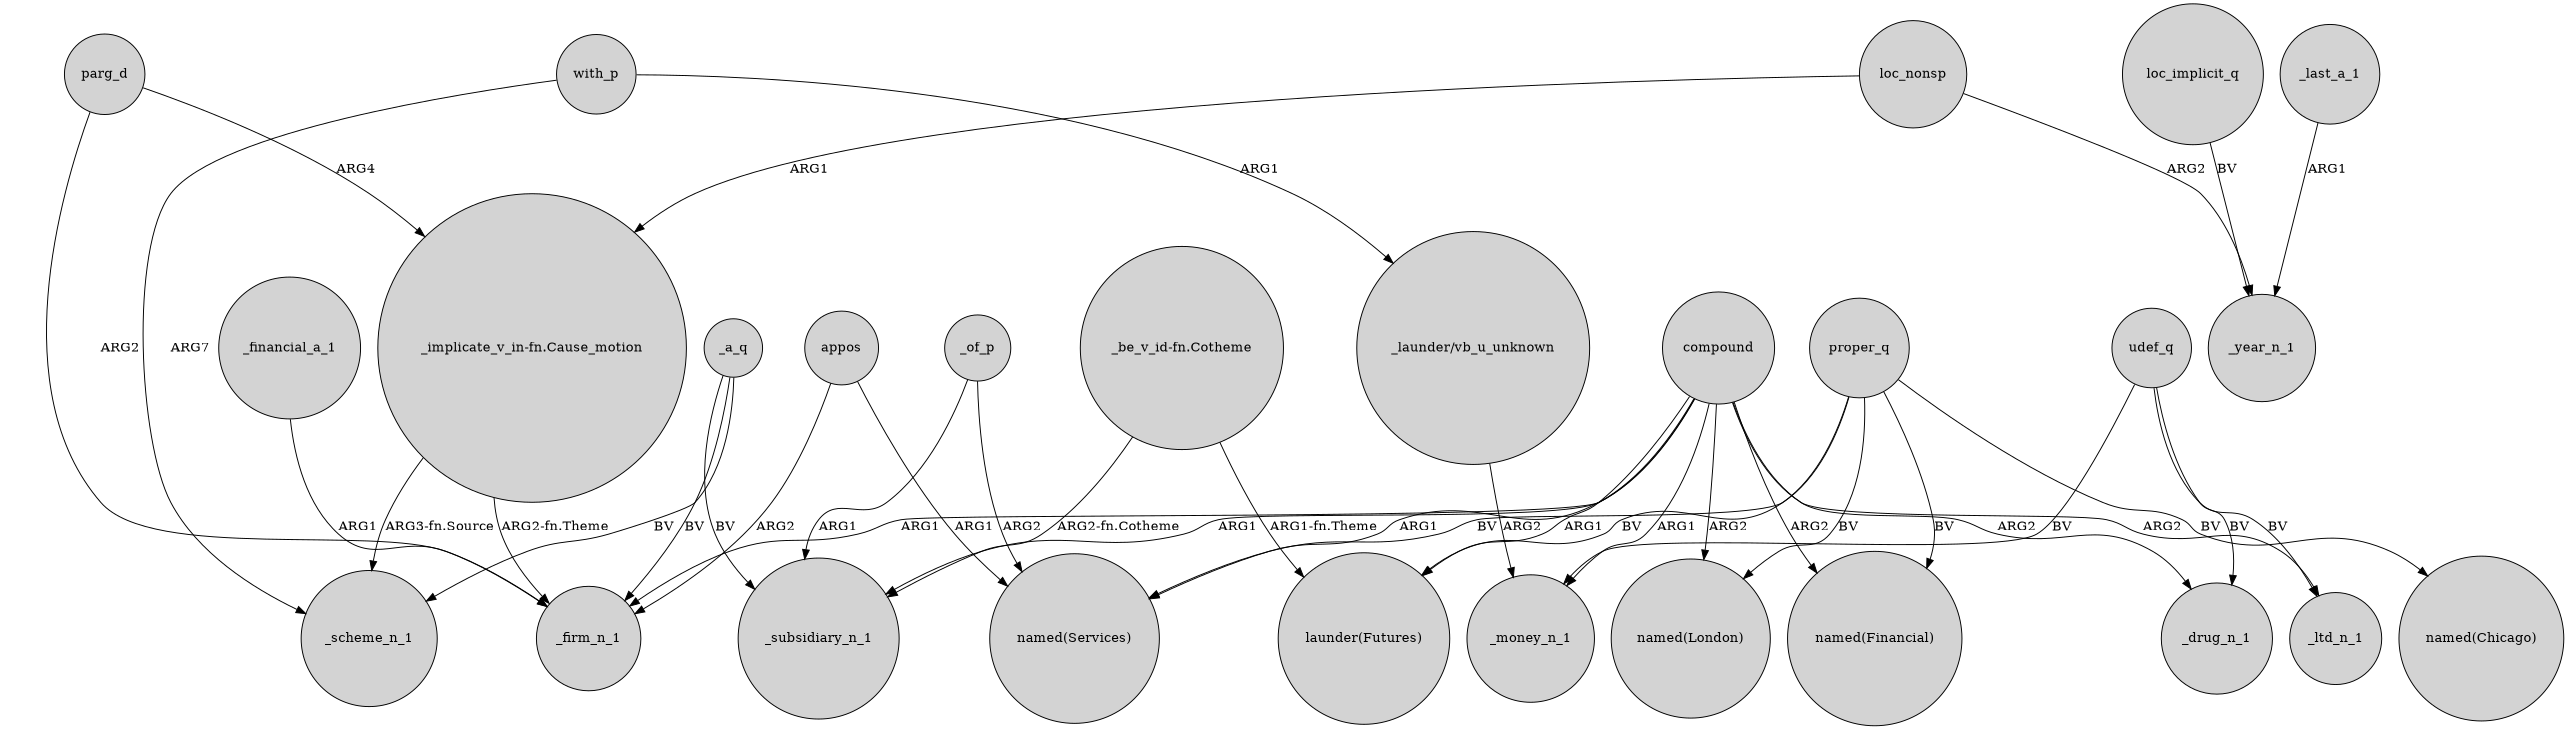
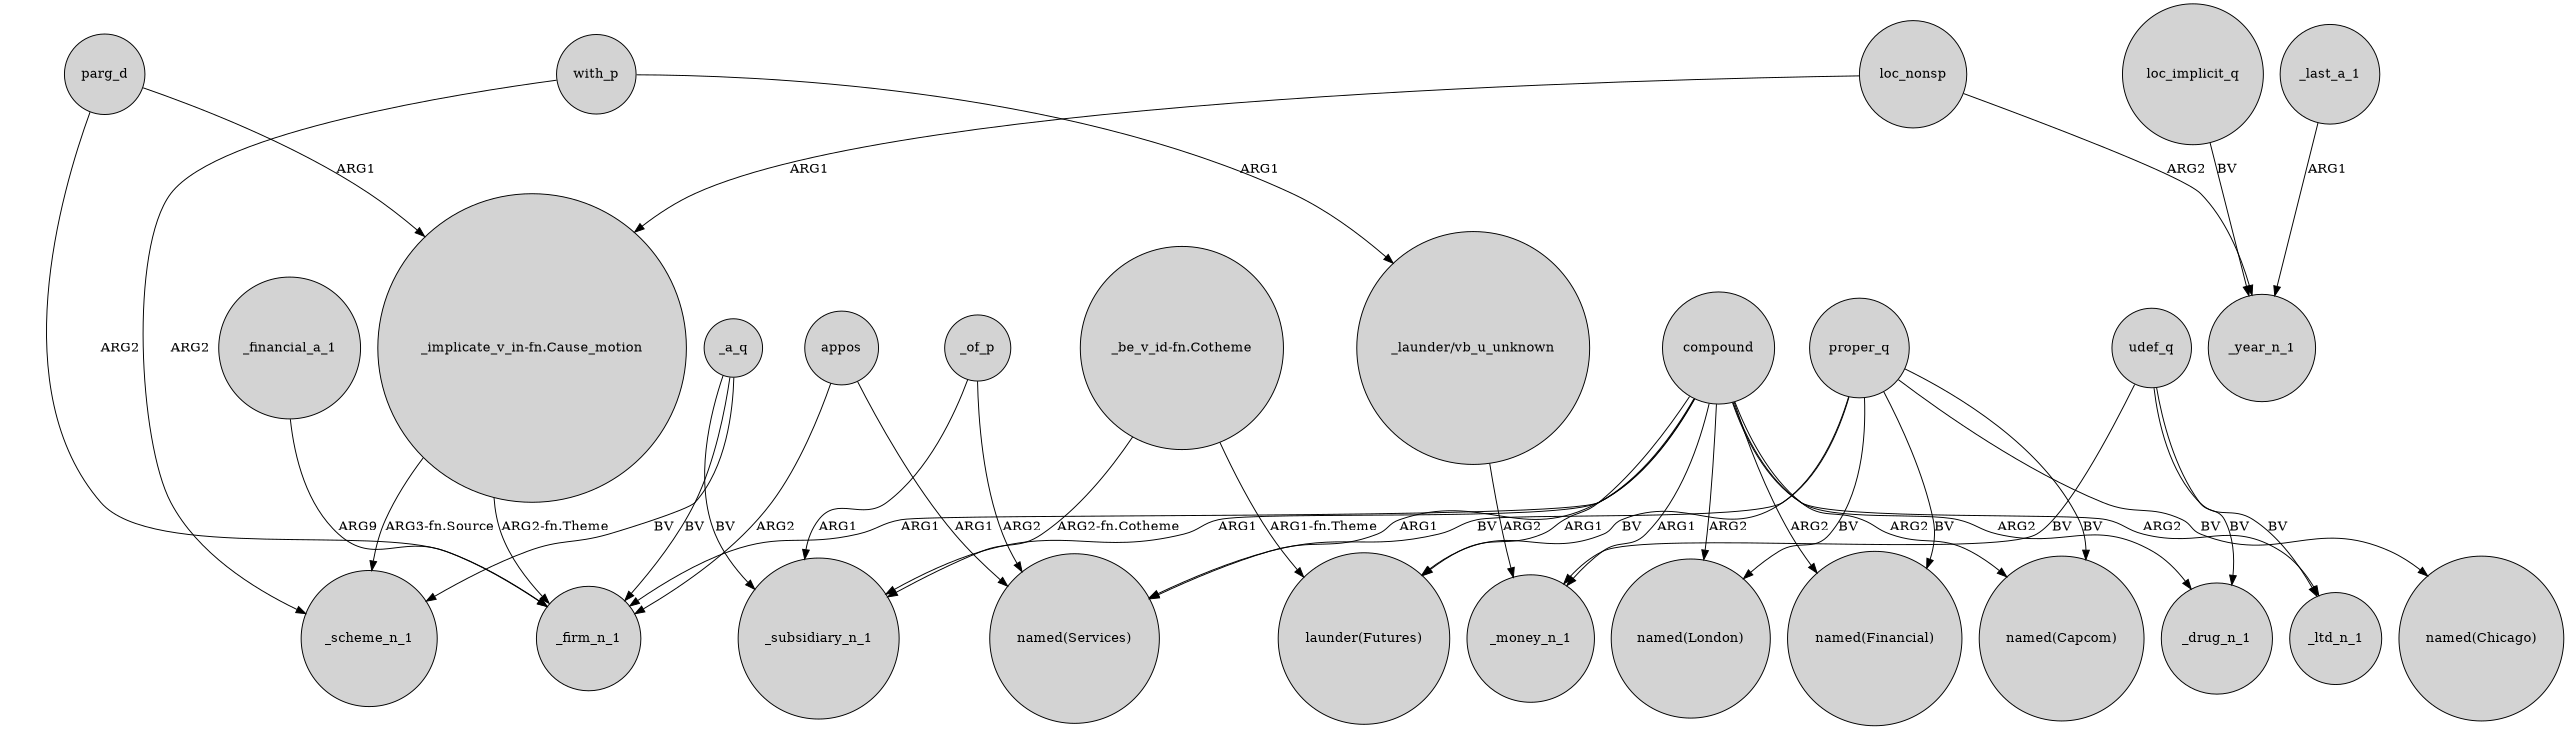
edge "parg_d" -> "_implicate_v_in-fn.Cause_motion": label "ARG4" -> "ARG1"
edge "with_p" -> "_scheme_n_1": label "ARG7" -> "ARG2"
edge "_financial_a_1" -> "_firm_n_1": label "ARG1" -> "ARG9"
node "named(Capcom)": added
